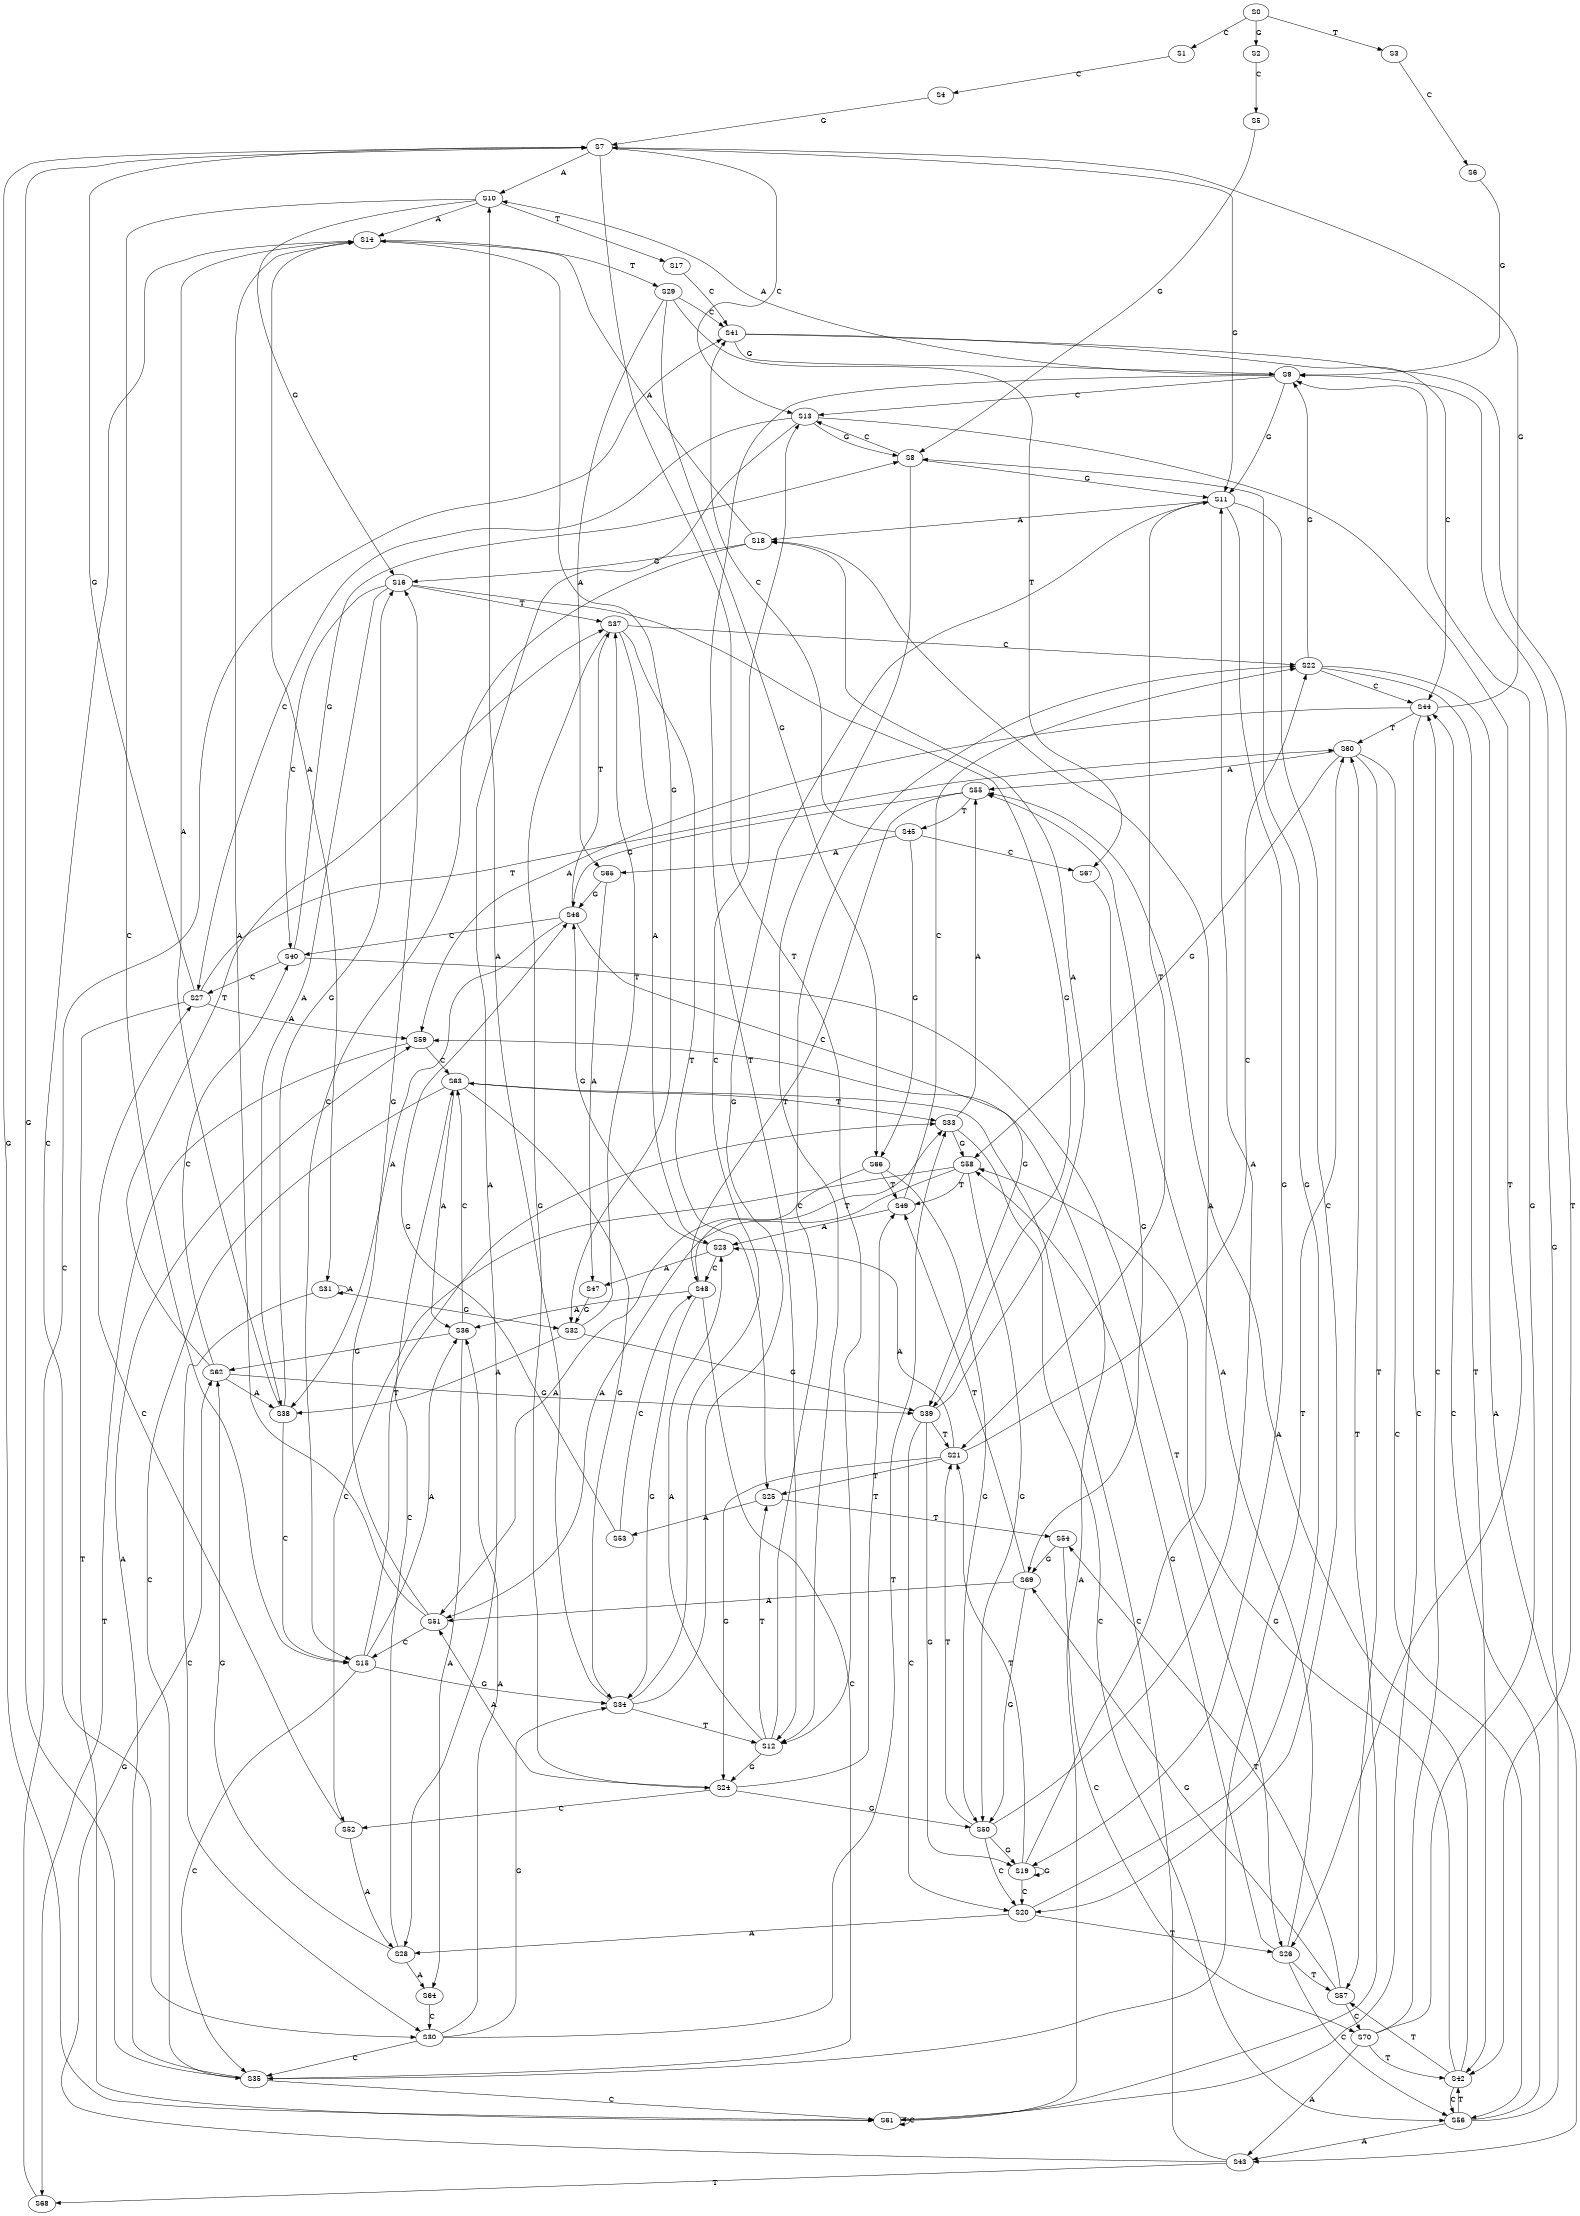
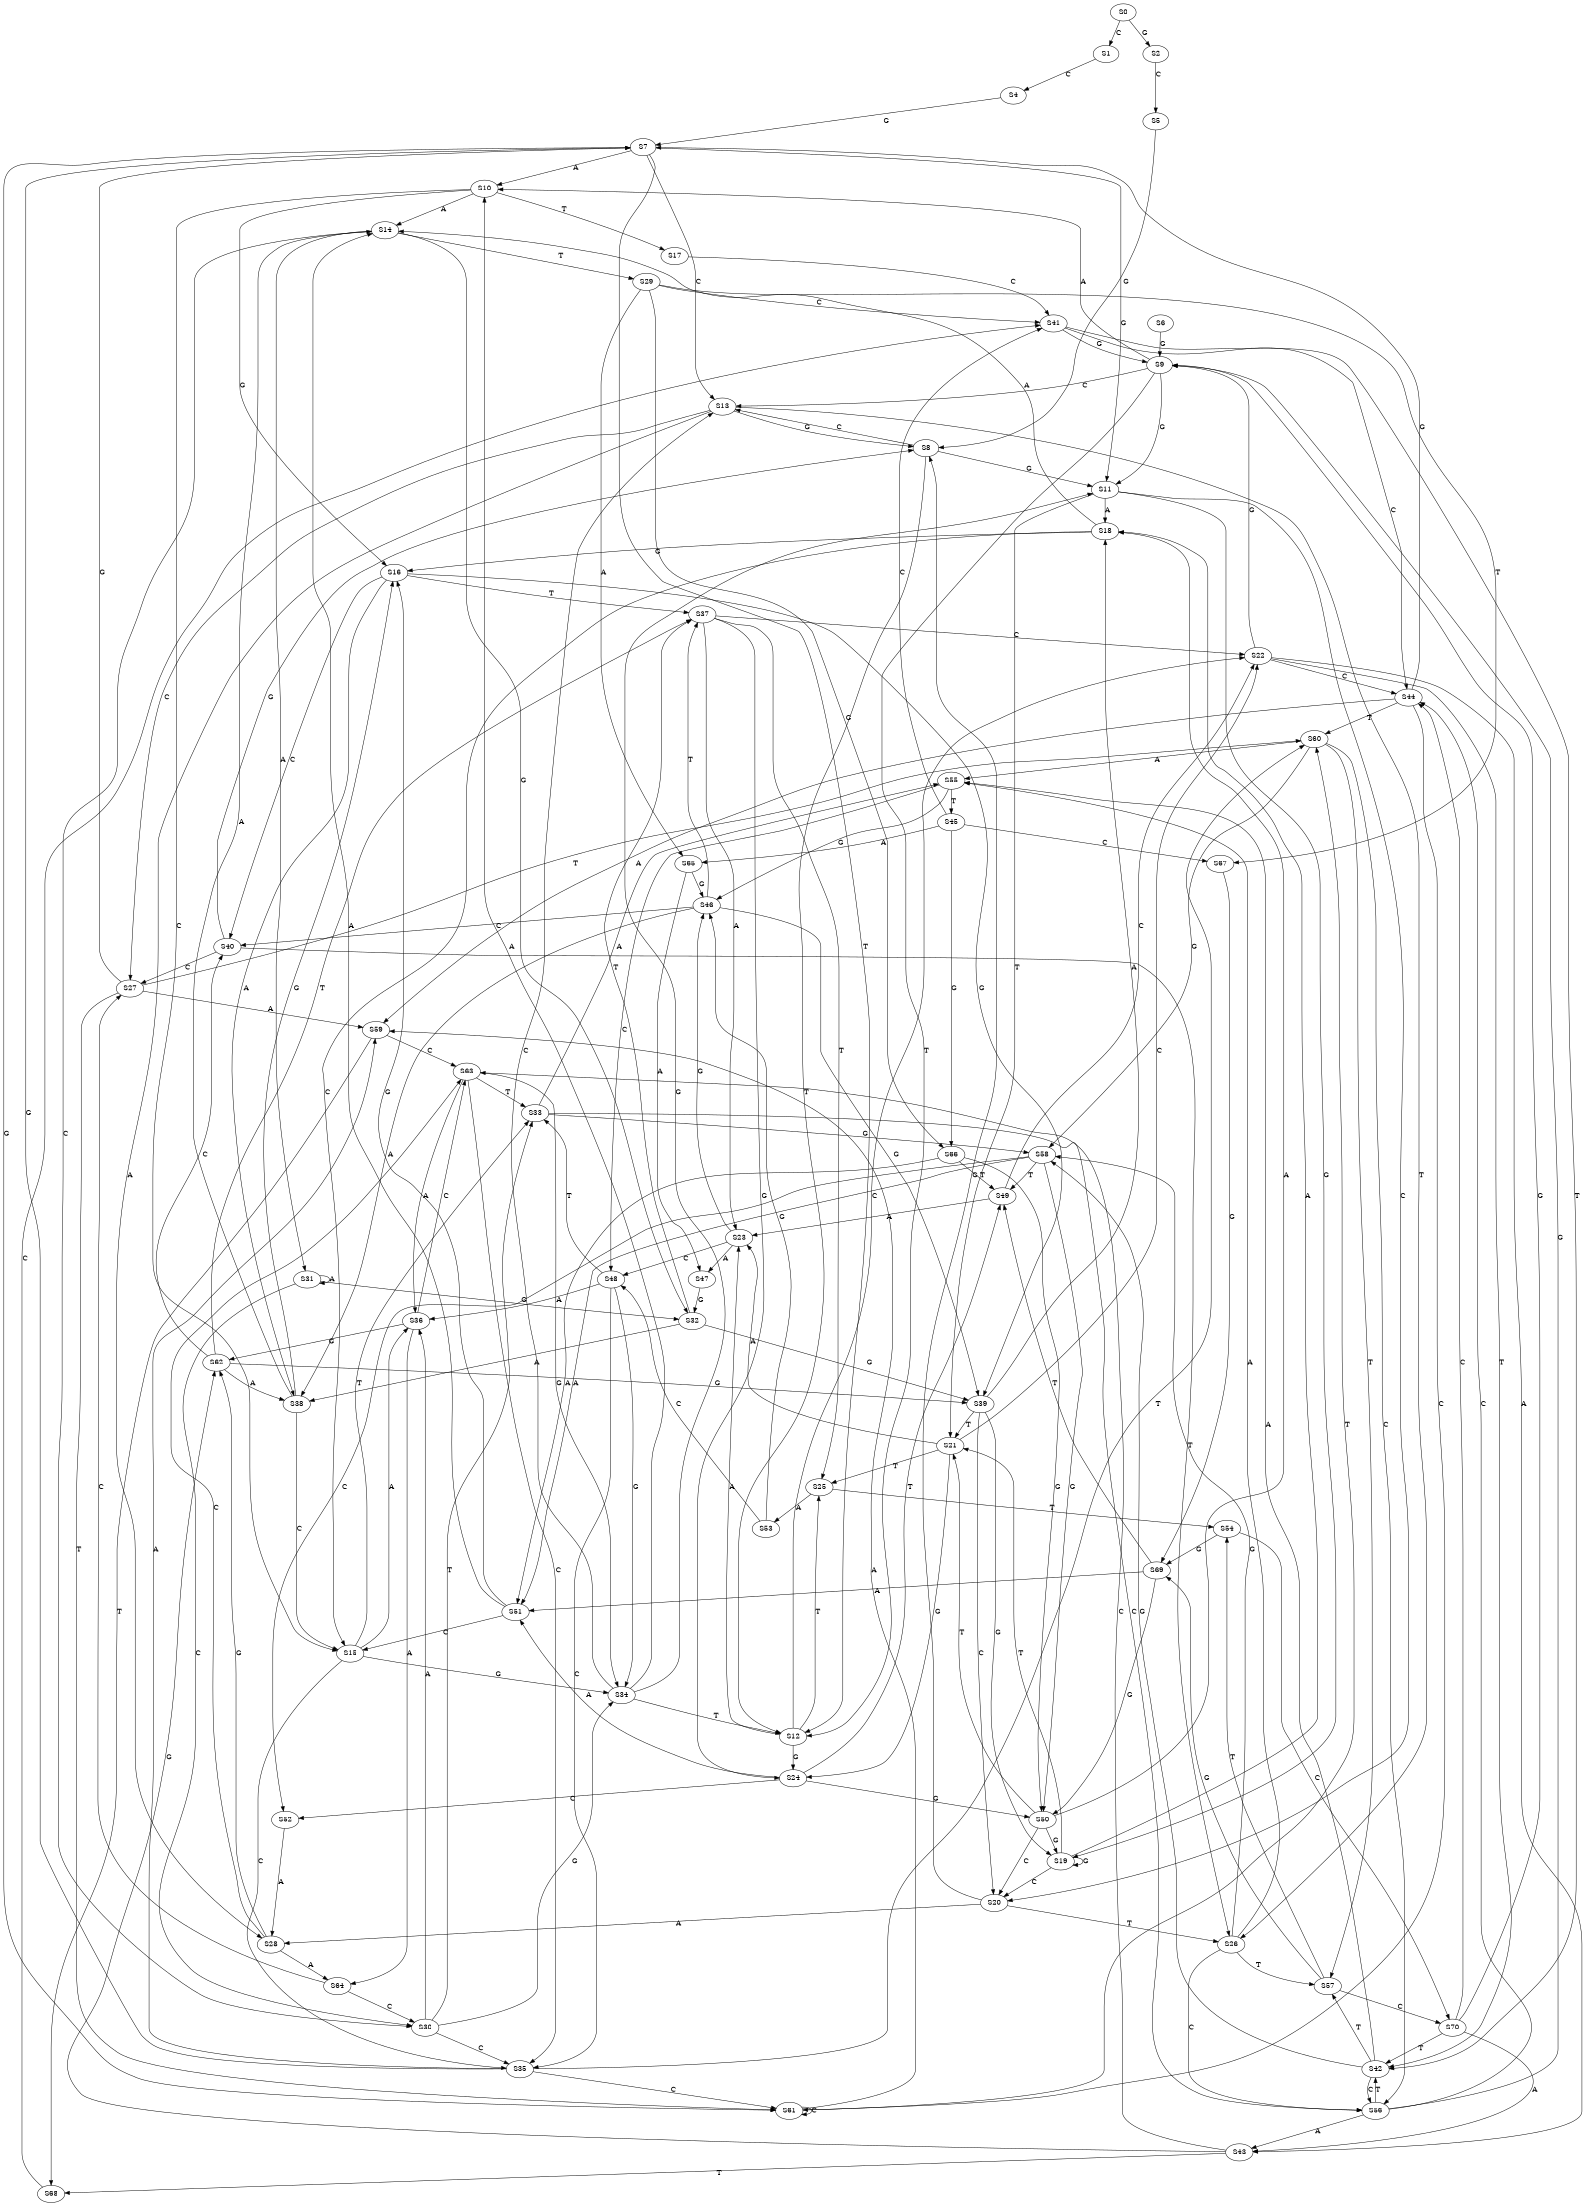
node "S3": removed
edge "S50" -> "S11": now "S50" -> "S18"
edge "S52" -> "S27": now "S64" -> "S27"
